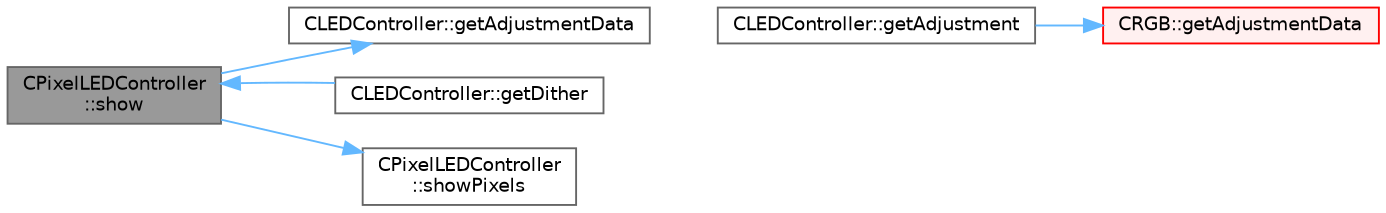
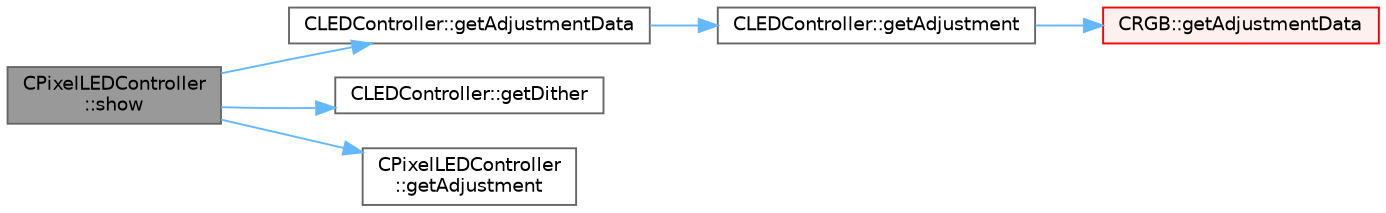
edge "CLEDController::getAdjustmentData" -> "CLEDController::getAdjustment": added
edge "CLEDController::getDither" -> "CPixelLEDController ::show": reversed
node "CPixelLEDController ::showPixels": label "CPixelLEDController ::showPixels" -> "CPixelLEDController ::getAdjustment"
